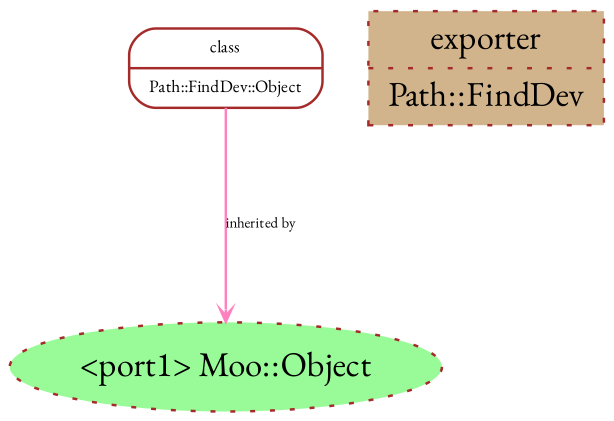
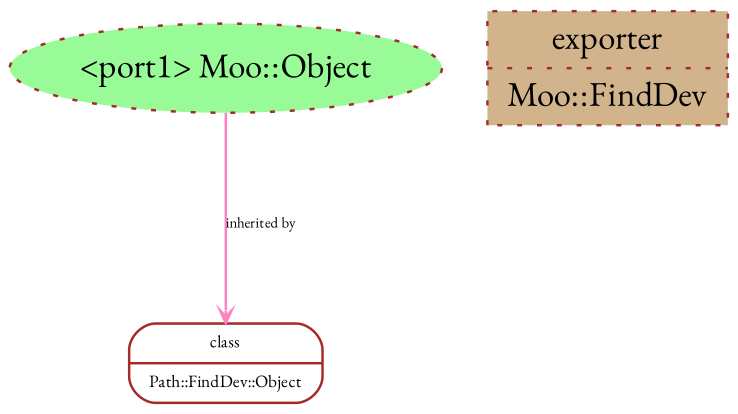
node "exporter": text "Path::FindDev" -> "Moo::FindDev"
edge "class" -> "<port1> Moo::Object": reversed
